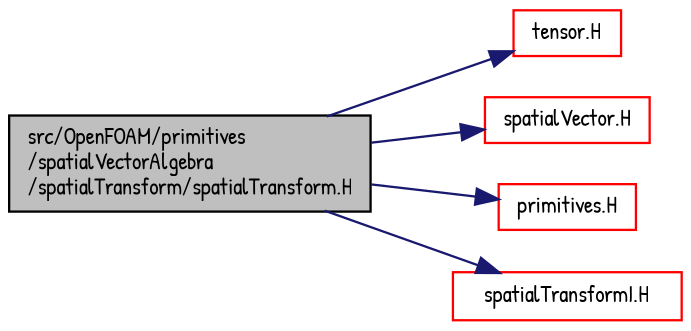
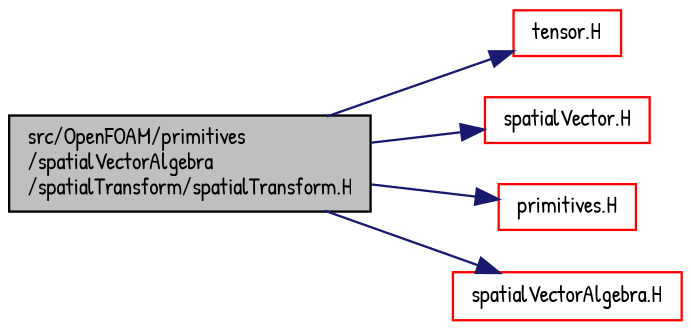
node "spatialTransformI.H": label "spatialTransformI.H" -> "spatialVectorAlgebra.H"
